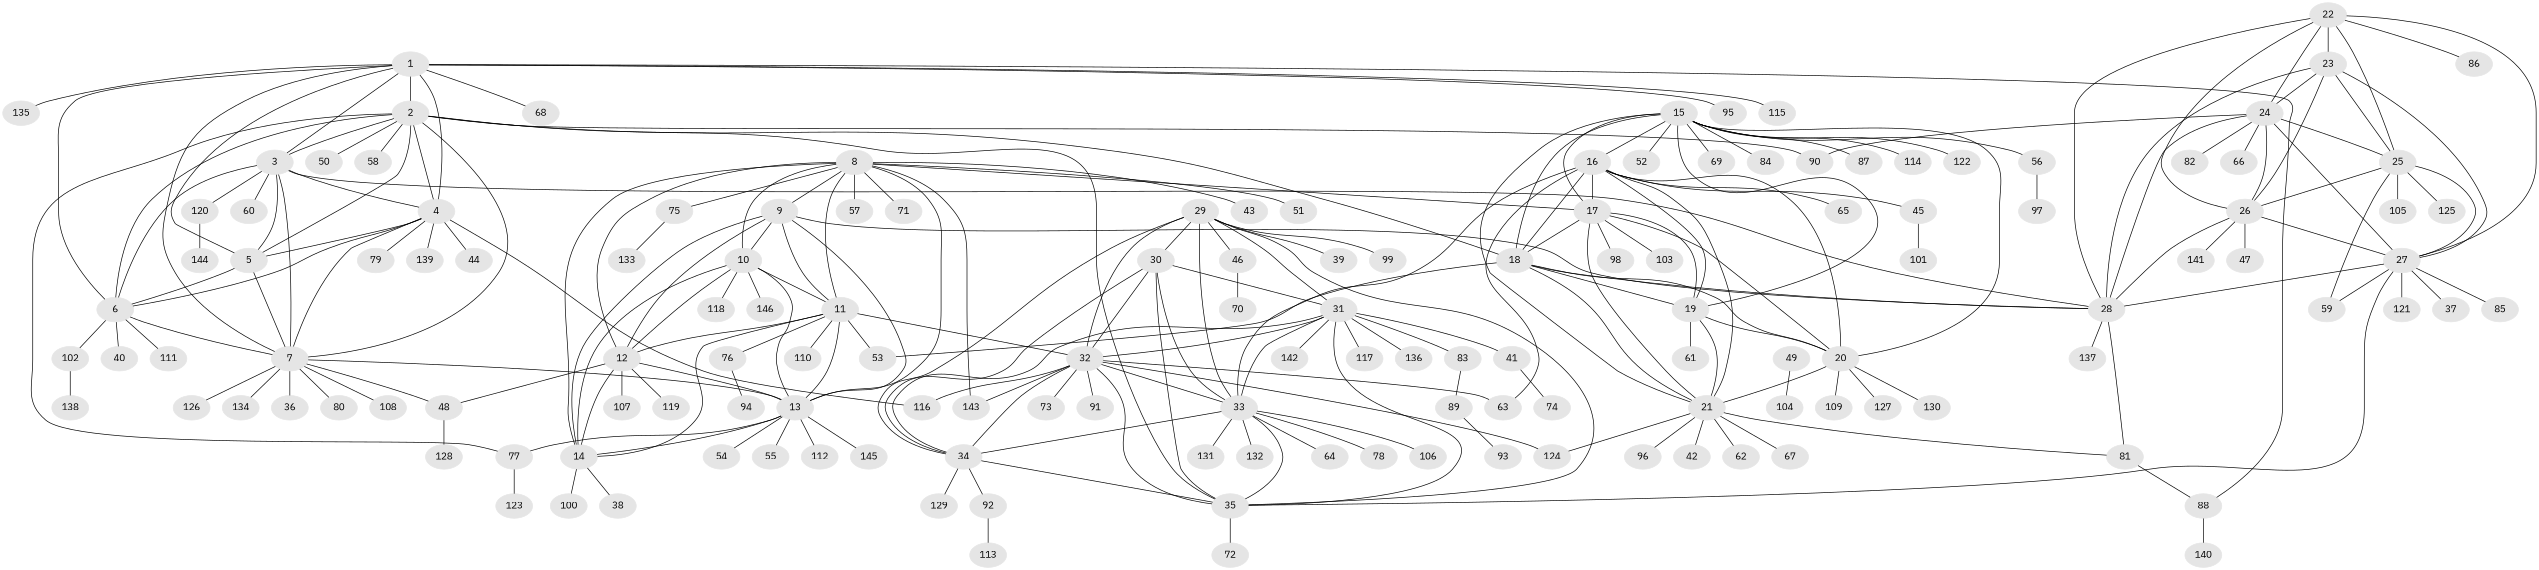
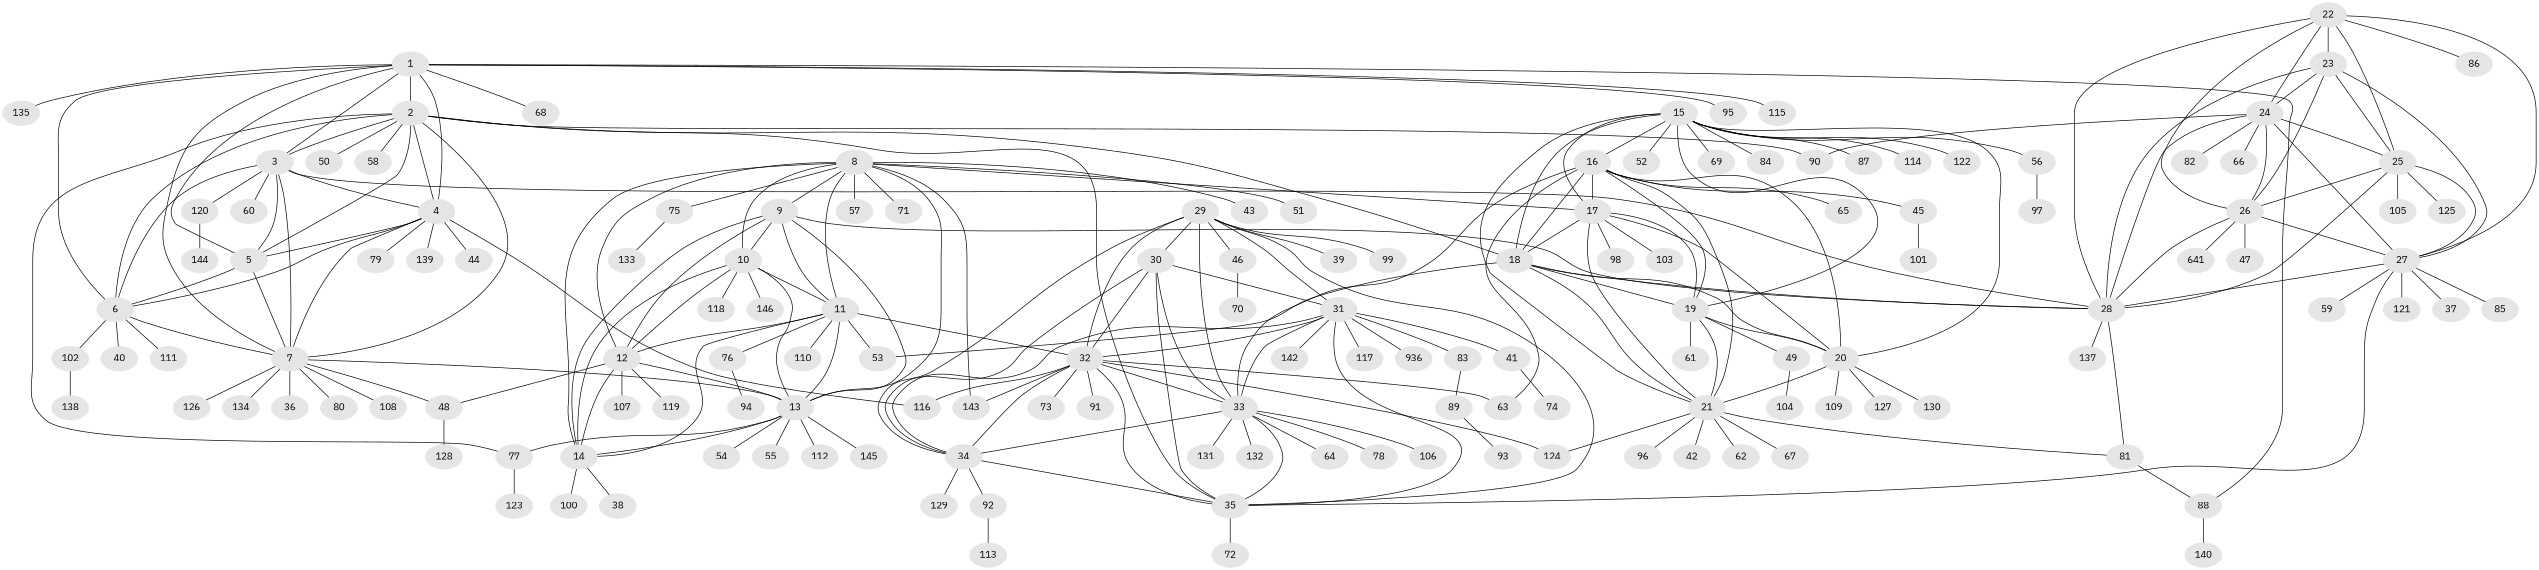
edge "25" -- "59": now "25" -- "28"
node "141": label "141" -> "641"
edge "19" -- "49": added
node "136": label "136" -> "936"
